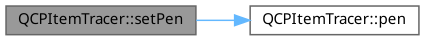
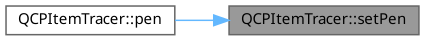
edge "QCPItemTracer::setPen" -> "QCPItemTracer::pen": reversed
